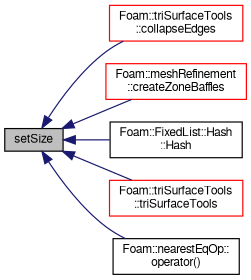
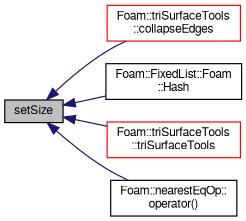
node "Foam::meshRefinement ::createZoneBaffles": removed
node "Foam::FixedList::Hash ::Hash": label "Foam::FixedList::Hash ::Hash" -> "Foam::FixedList::Foam ::Hash"
